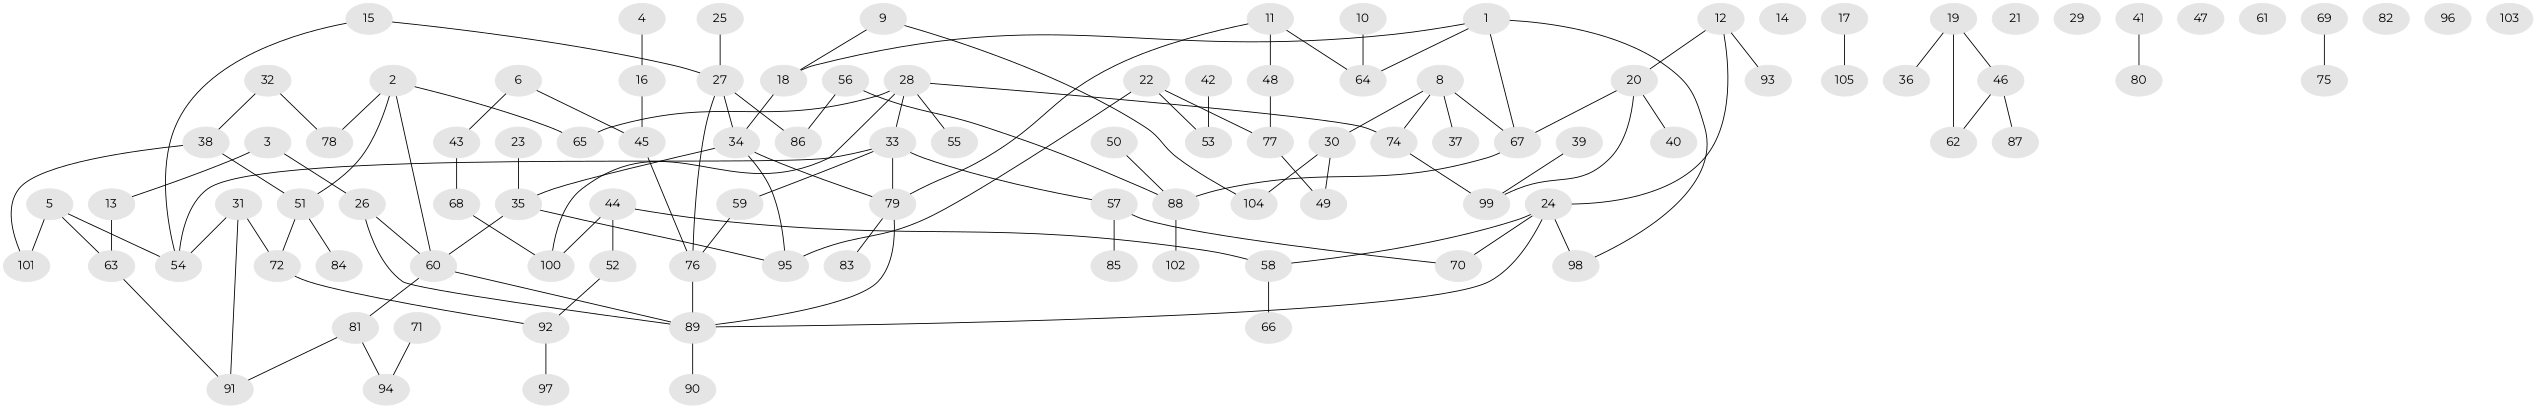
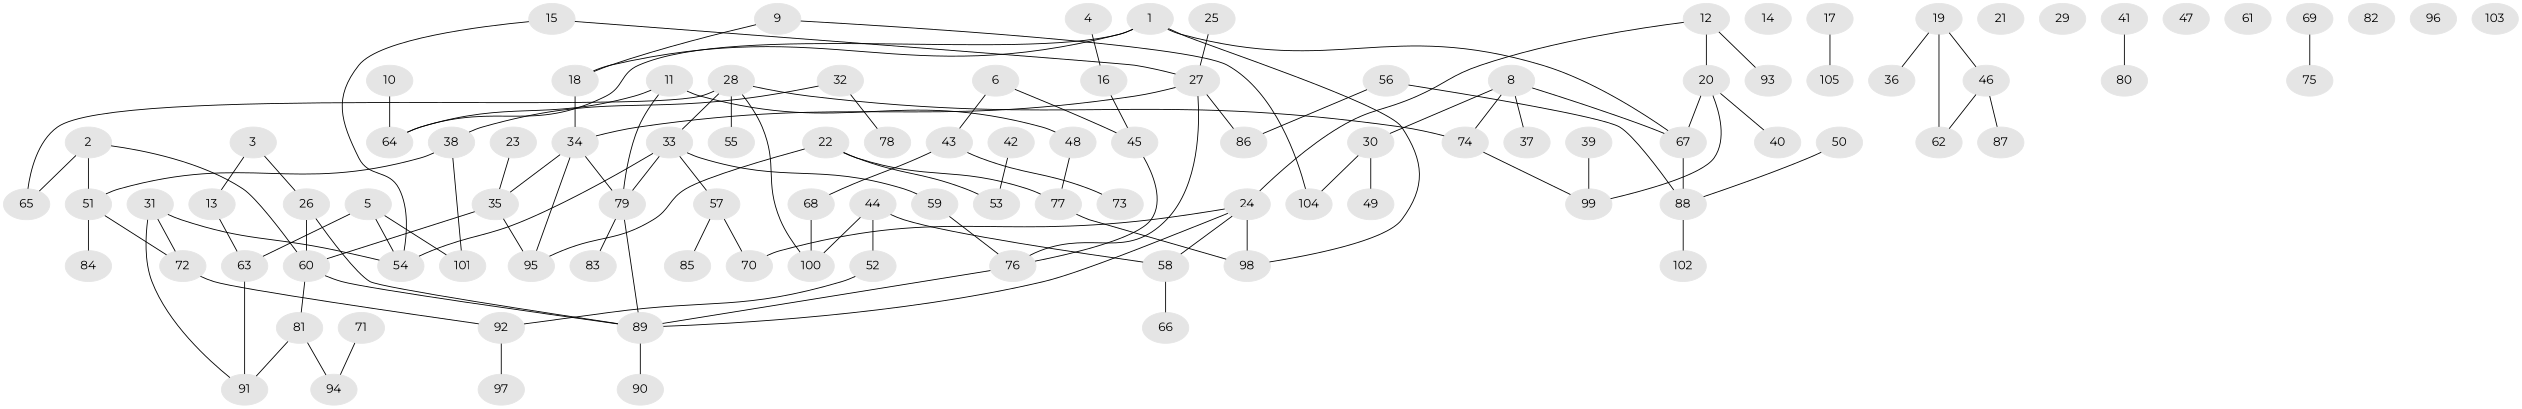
edge "2" -- "78": removed
edge "77" -- "49": now "77" -- "98"
node "73": added
